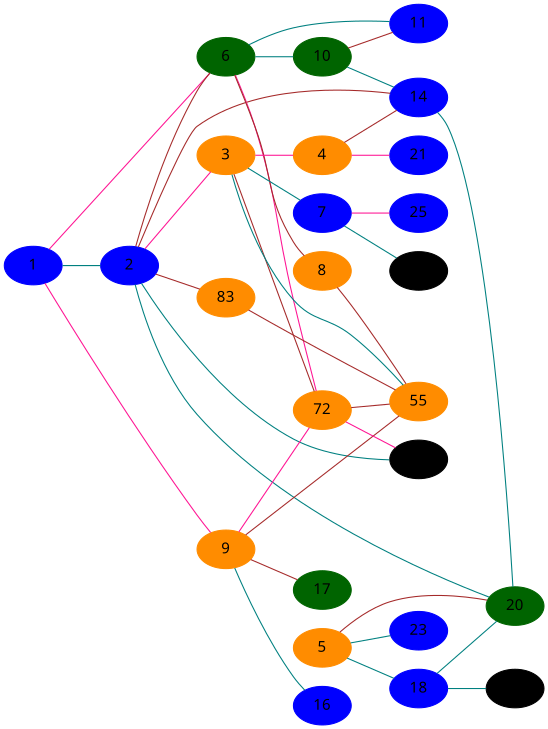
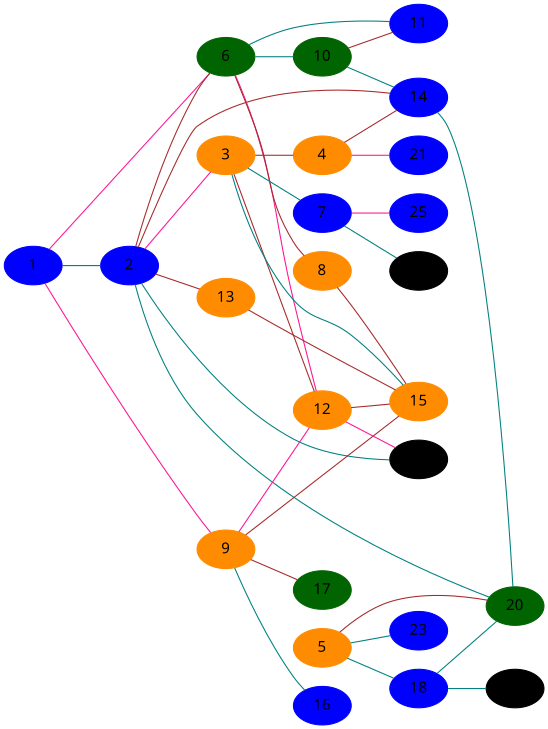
edge "3" -- "4": color deeppink -> brown
node "83": label "83" -> "13"
node "55": label "55" -> "15"
node "72": label "72" -> "12"
